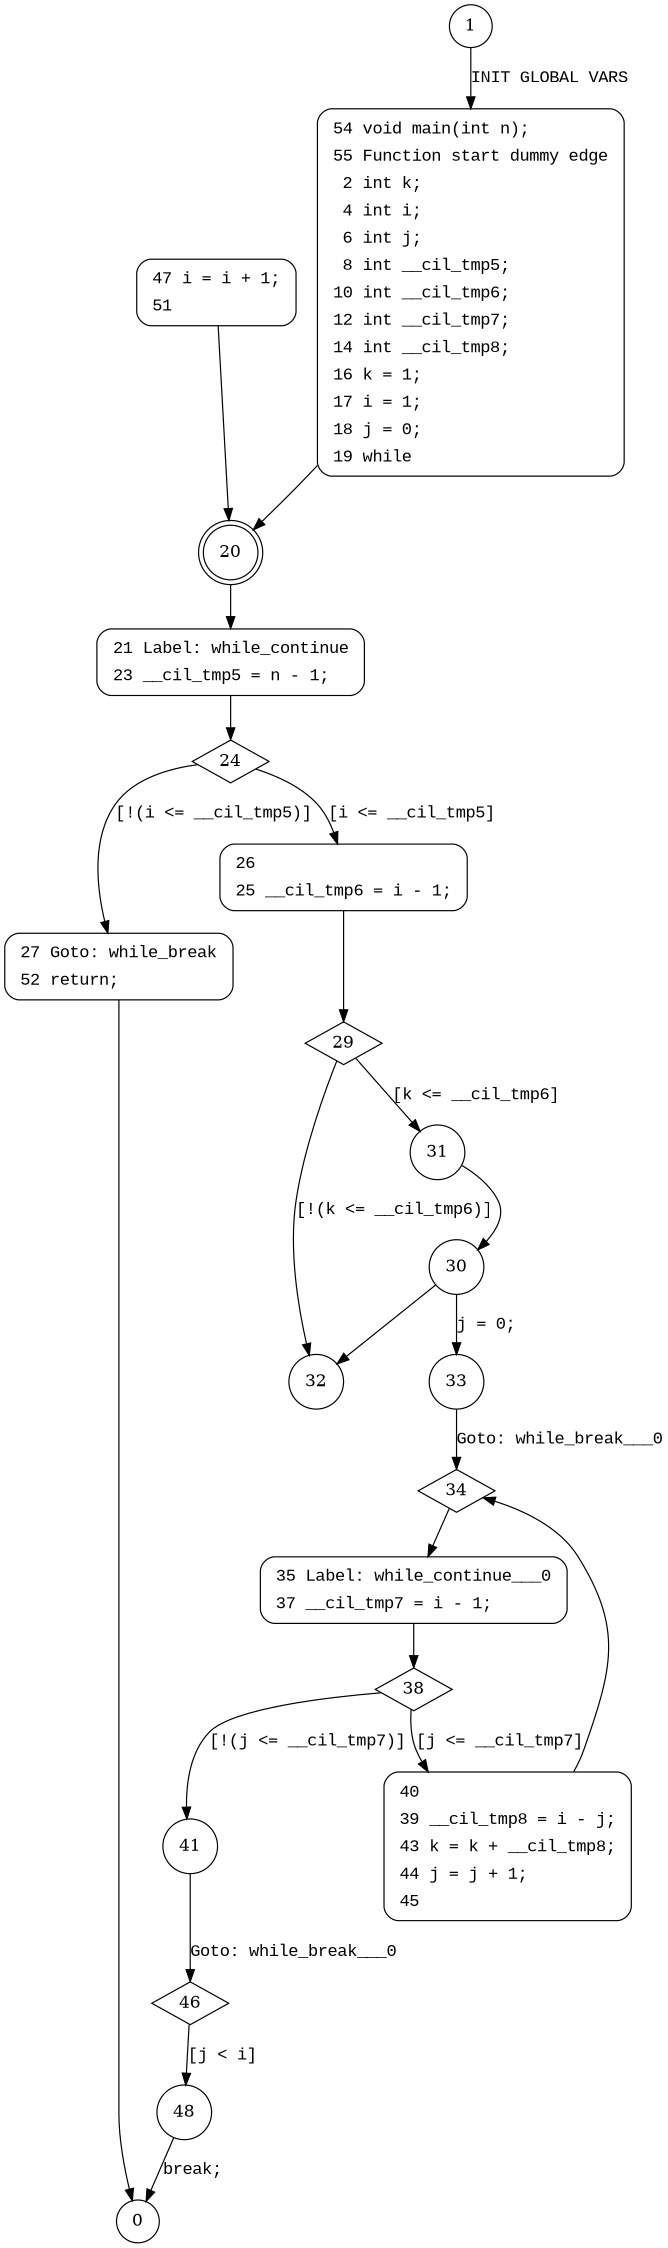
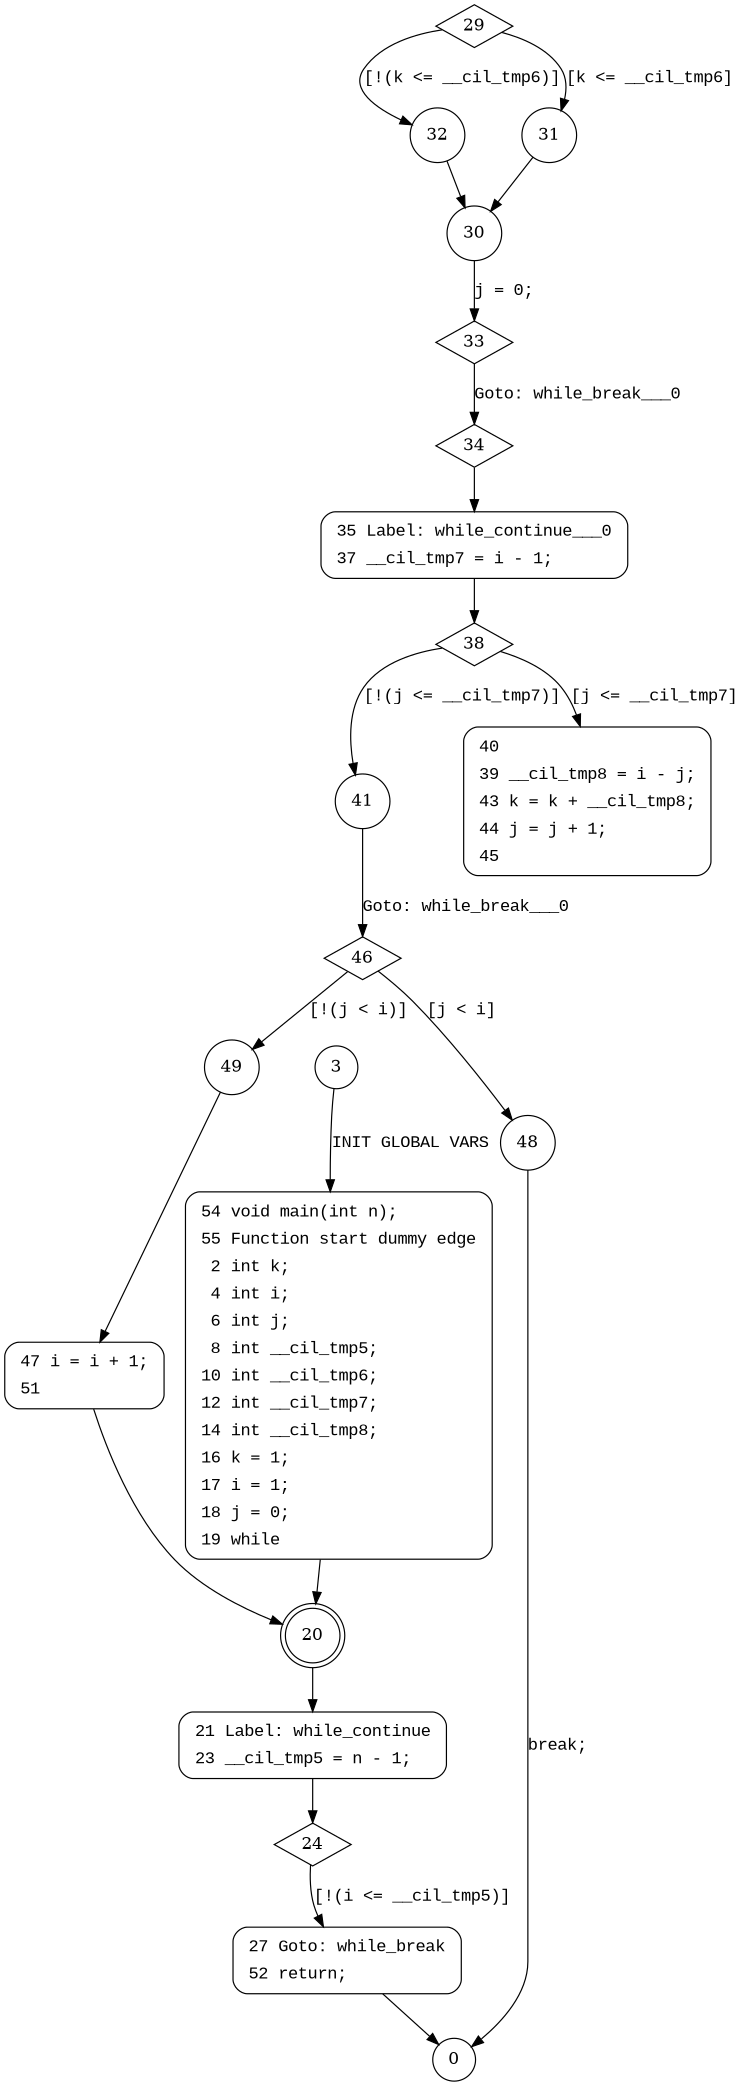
node "1": label "1" -> "3"
node "26": removed
node "49": added
edge "30" -> "32": reversed
node "33": shape circle -> diamond
edge "40" -> "34": removed
